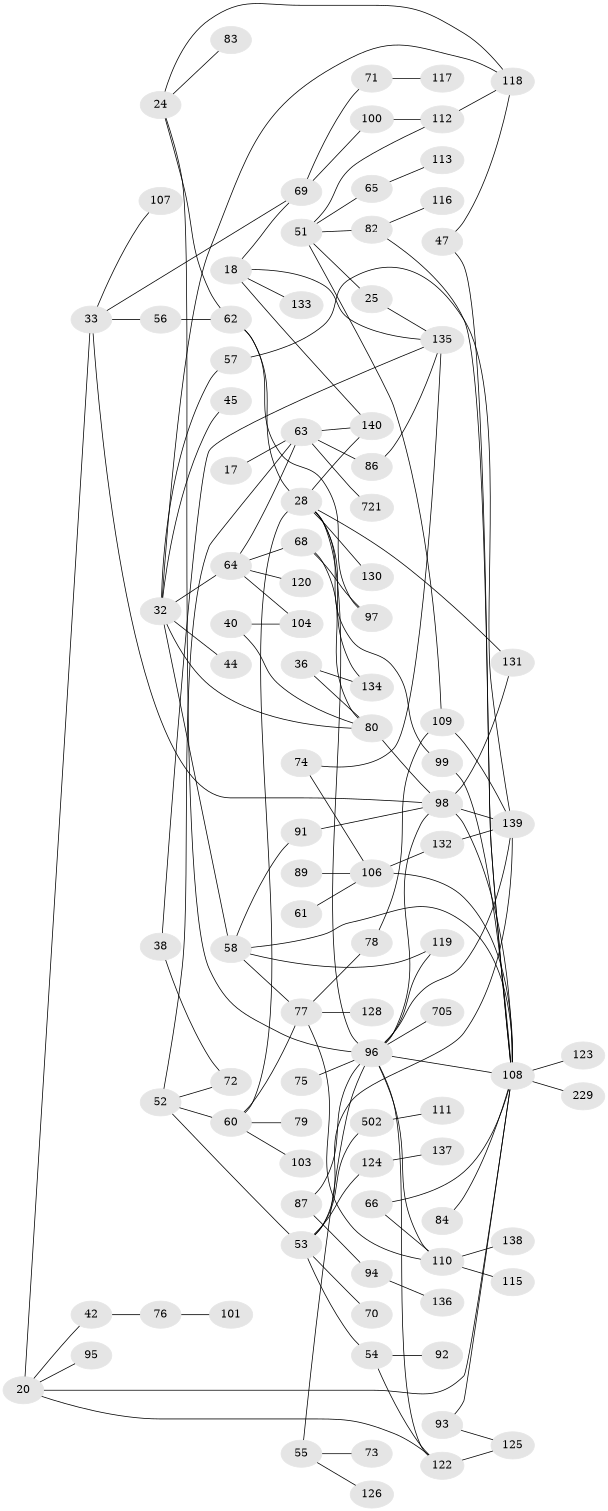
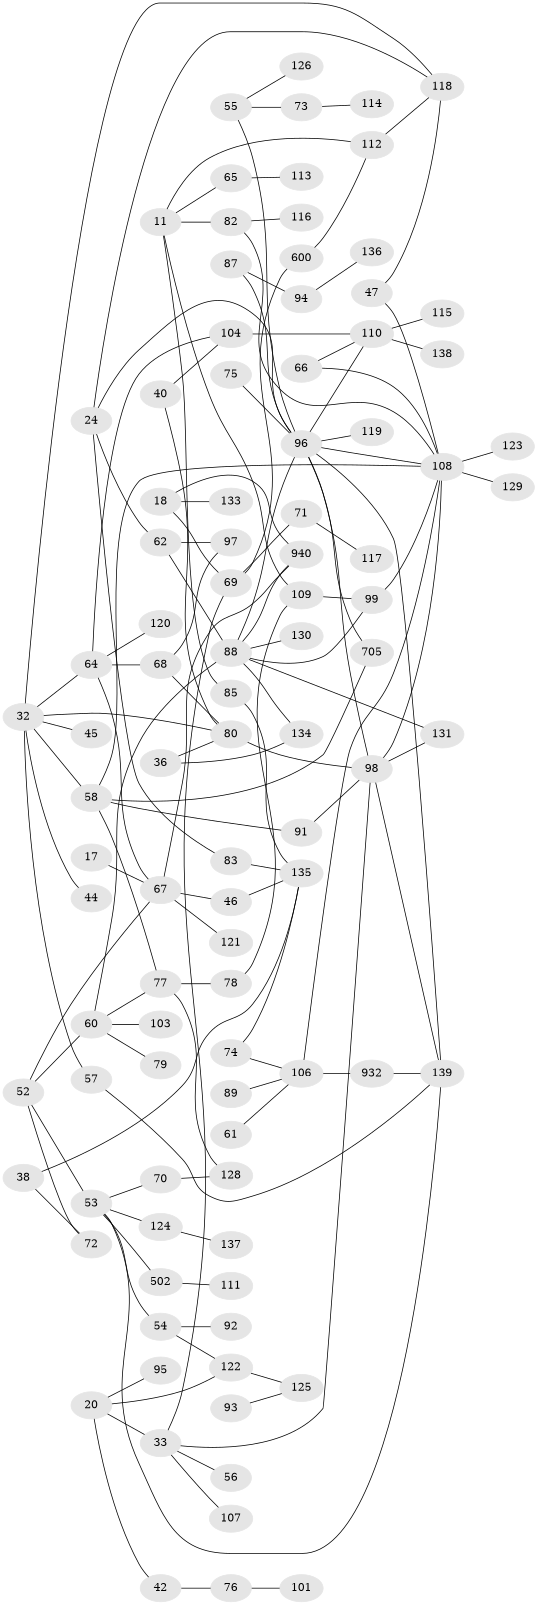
node "114": added
node "100": label "100" -> "600"
node "51": label "51" -> "11"
edge "18" -- "135": now "83" -- "135"
node "25": label "25" -> "85"
edge "56" -- "62": removed
node "140": label "140" -> "940"
node "63": label "63" -> "67"
node "86": label "86" -> "46"
node "28": label "28" -> "88"
node "721": label "721" -> "121"
edge "109" -- "139": now "109" -- "99"
node "132": label "132" -> "932"
edge "119" -- "58": now "705" -- "58"
node "229": label "229" -> "129"
edge "77" -- "110": now "104" -- "110"
edge "128" -- "70": added
node "84": removed
edge "108" -- "93": removed
edge "96" -- "122": removed
edge "108" -- "20": removed
